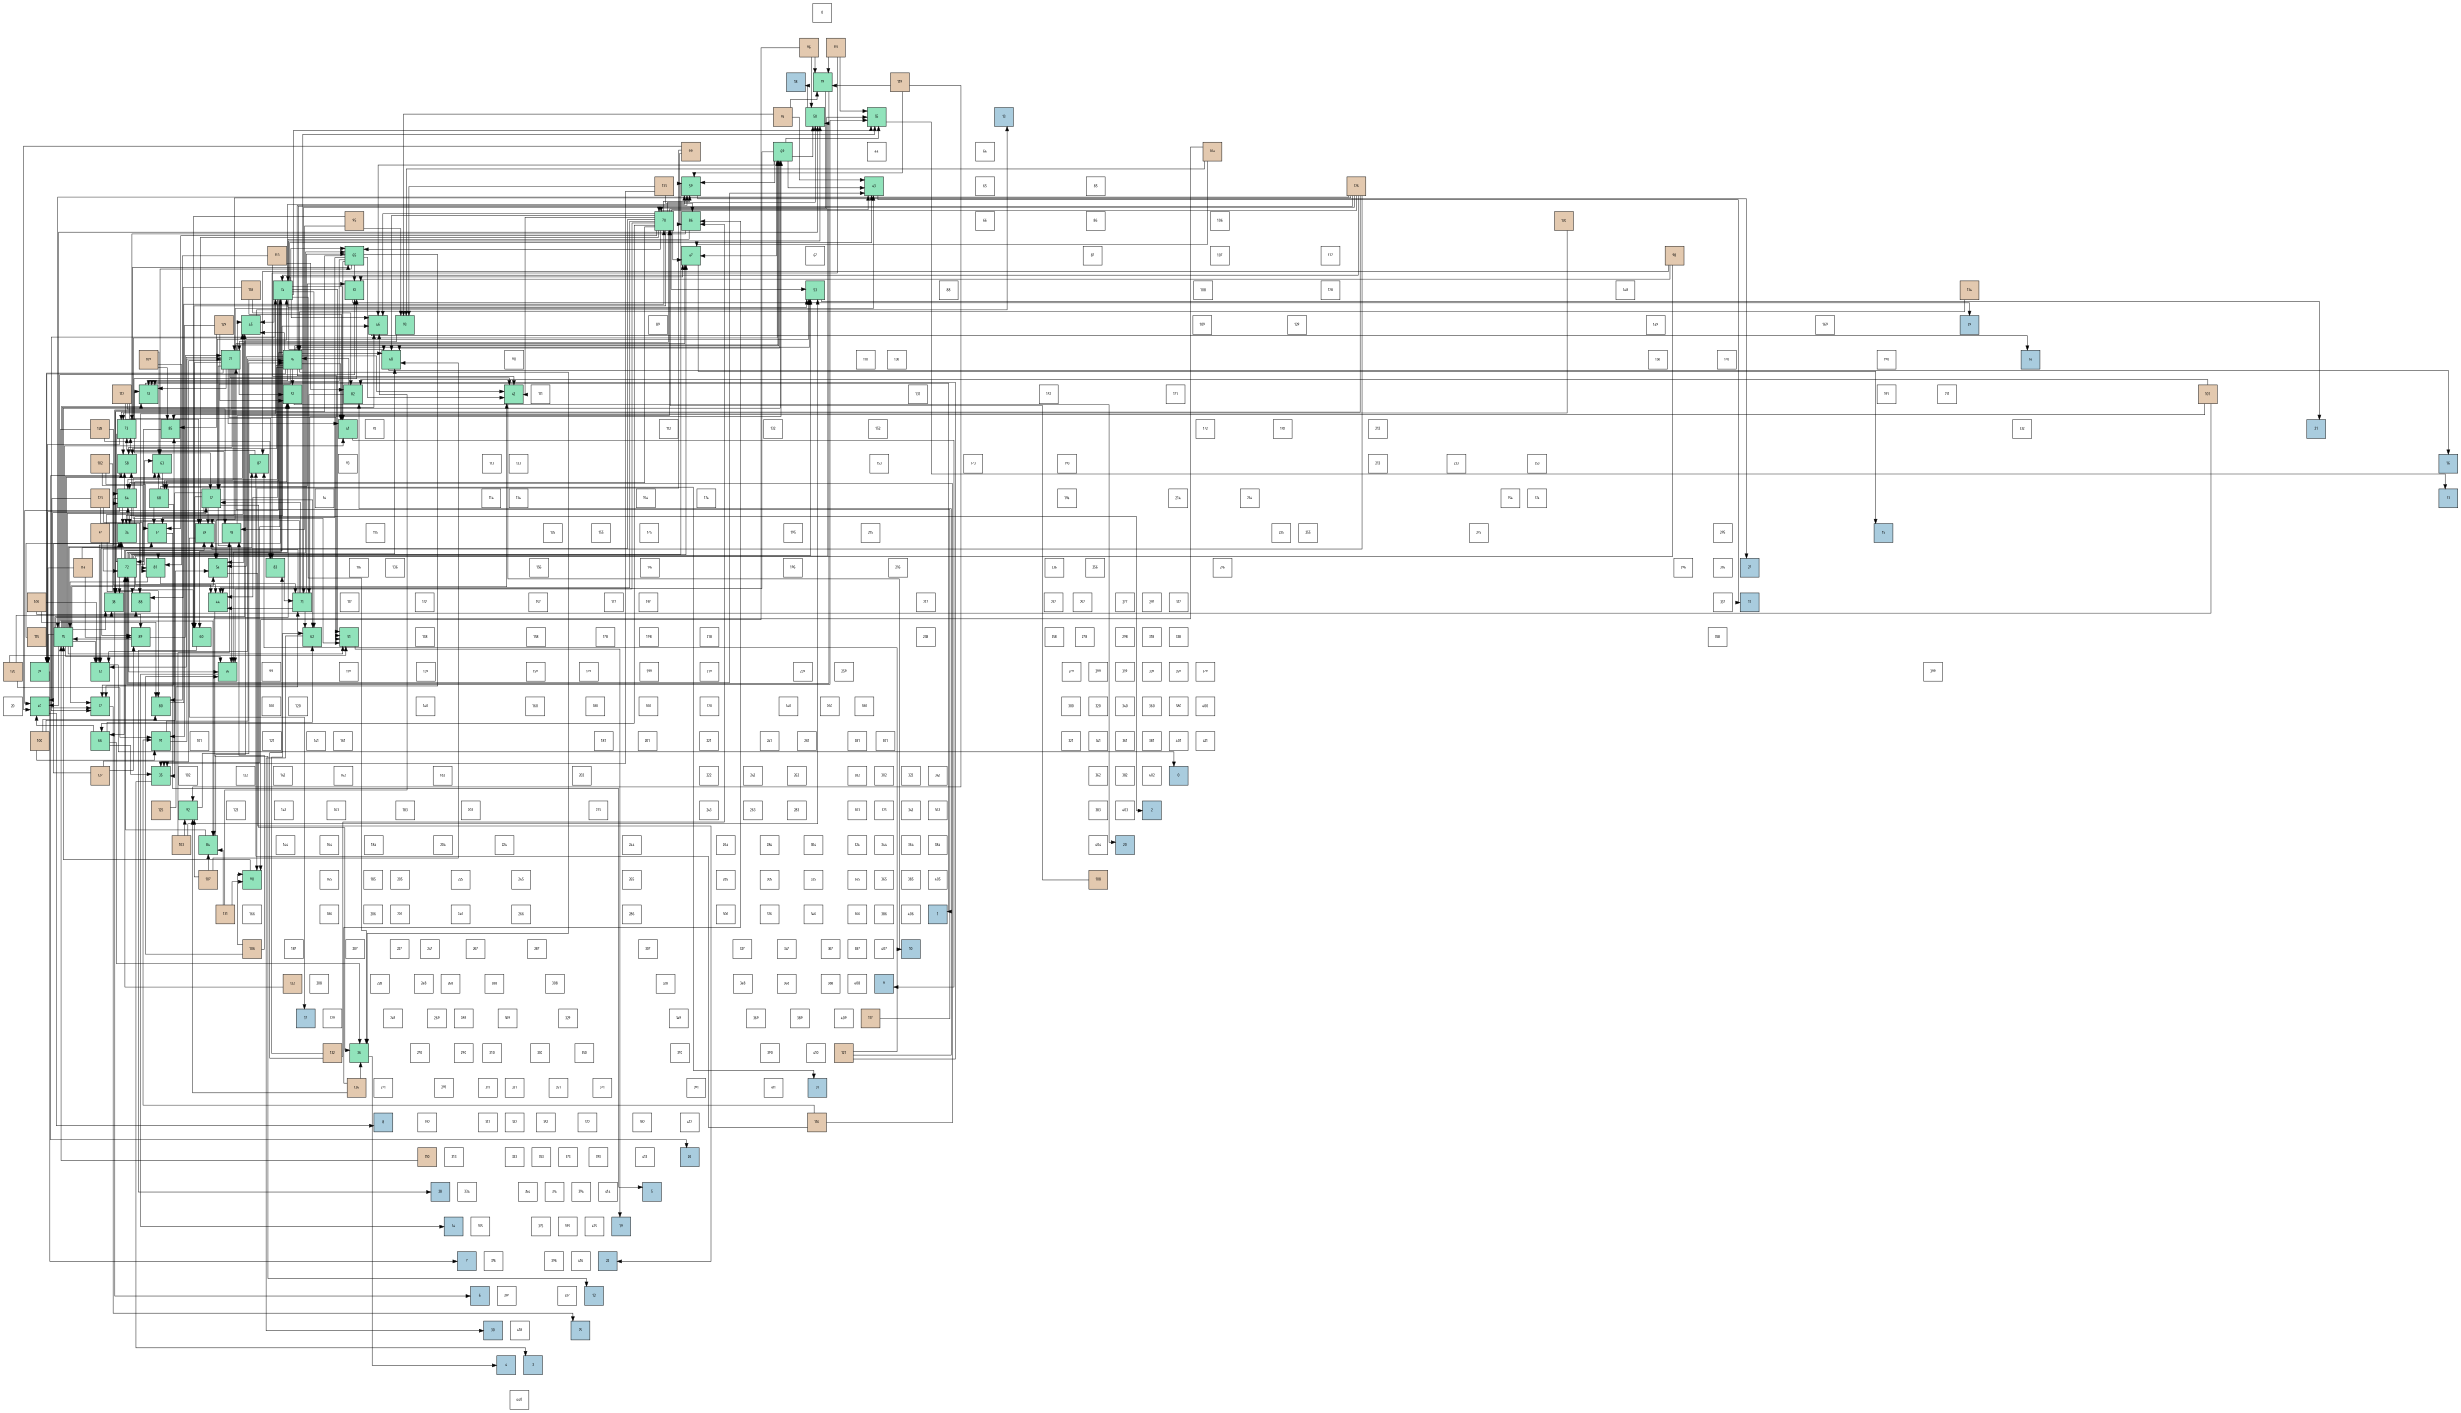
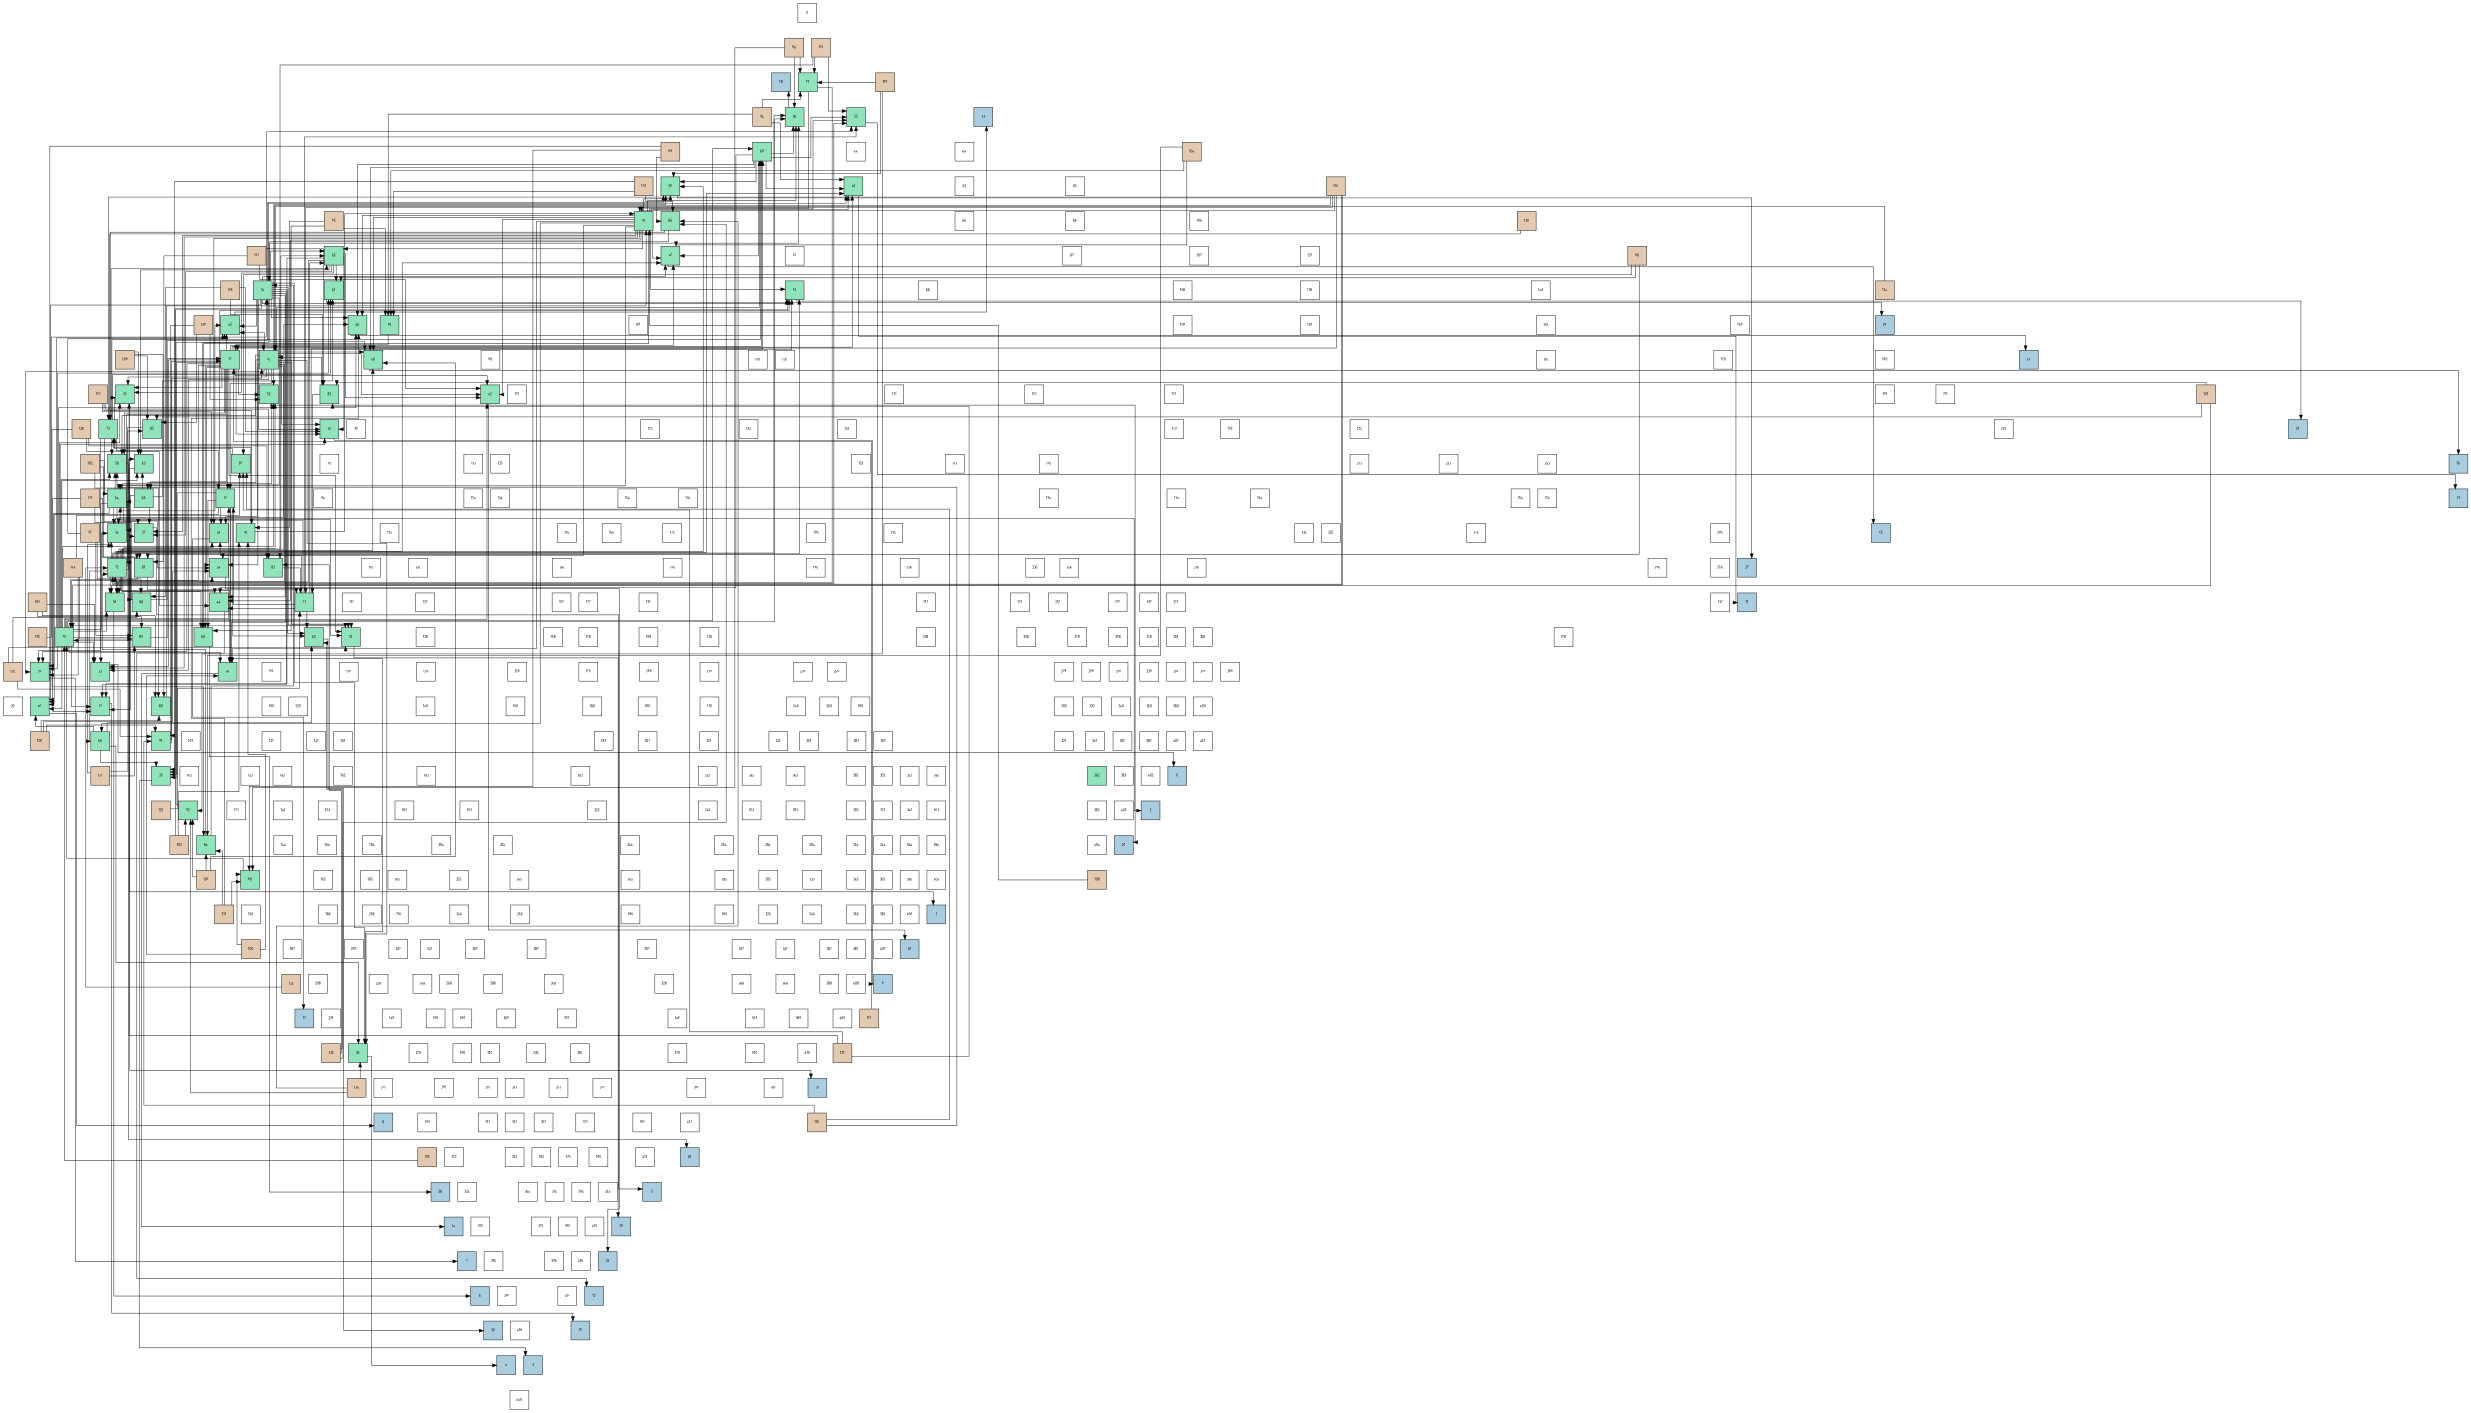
edge "126" -> "74": removed
node "378": added
node "362": fillcolor #ffffff -> #91e3bb
